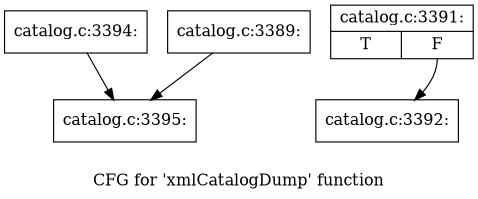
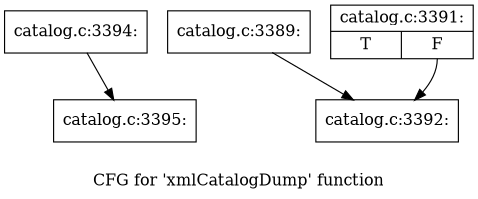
edge "catalog.c:3389:" -> "catalog.c:3395:": now "catalog.c:3389:" -> "catalog.c:3392:"
